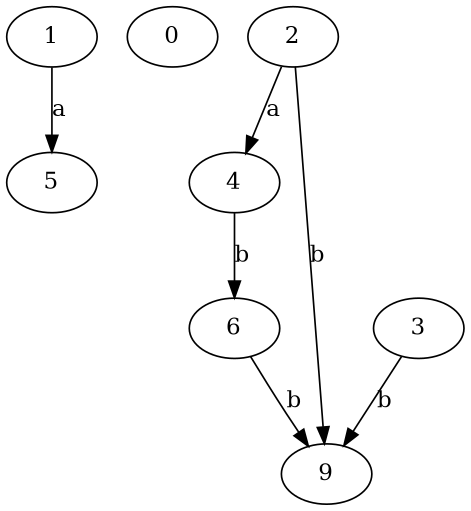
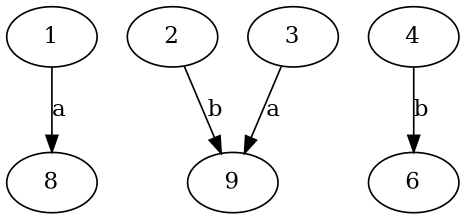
node "0": removed
edge "2" -> "4": removed, label "a"
node "5": label "5" -> "8"
edge "6" -> "9": removed, label "b"
edge "3" -> "9": label "b" -> "a"
